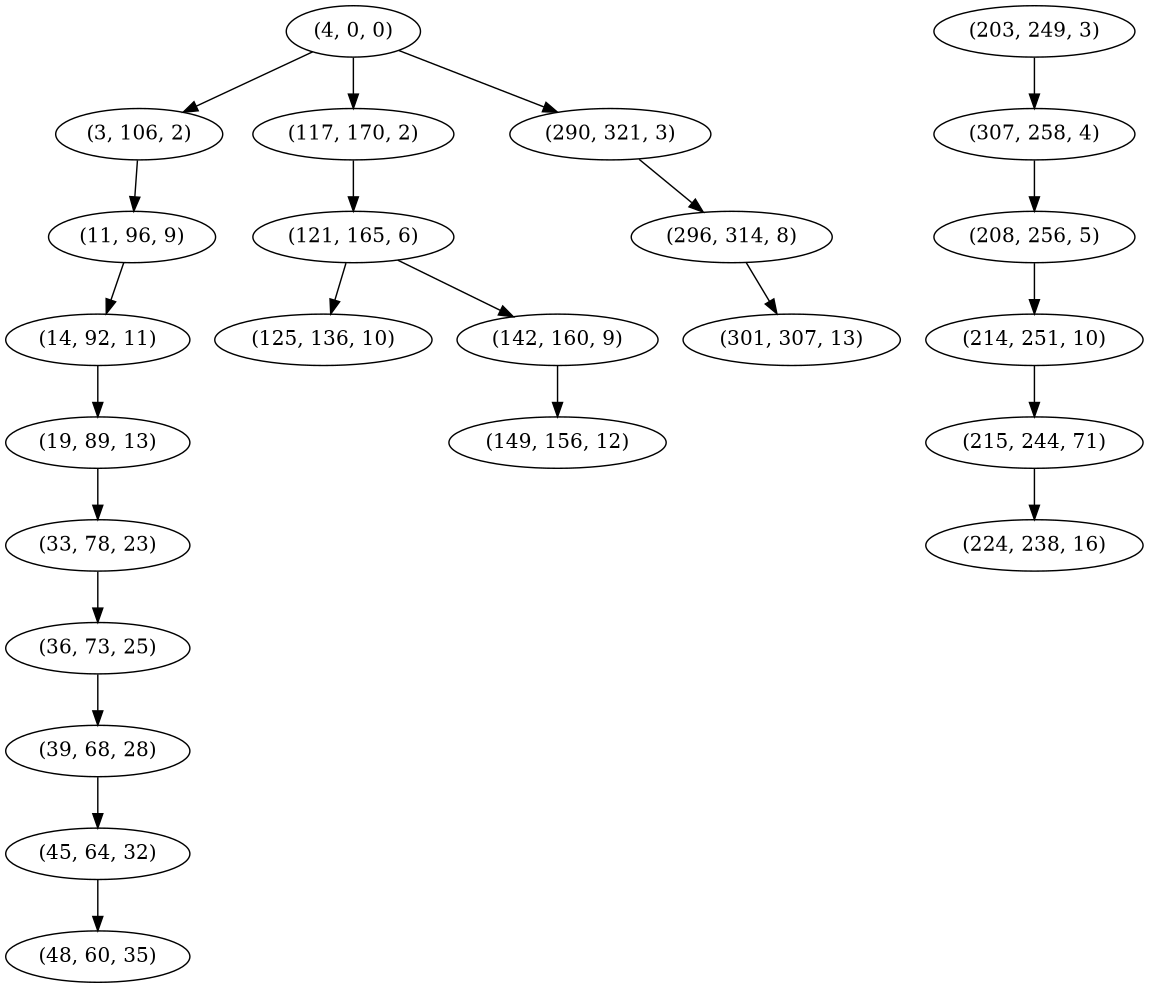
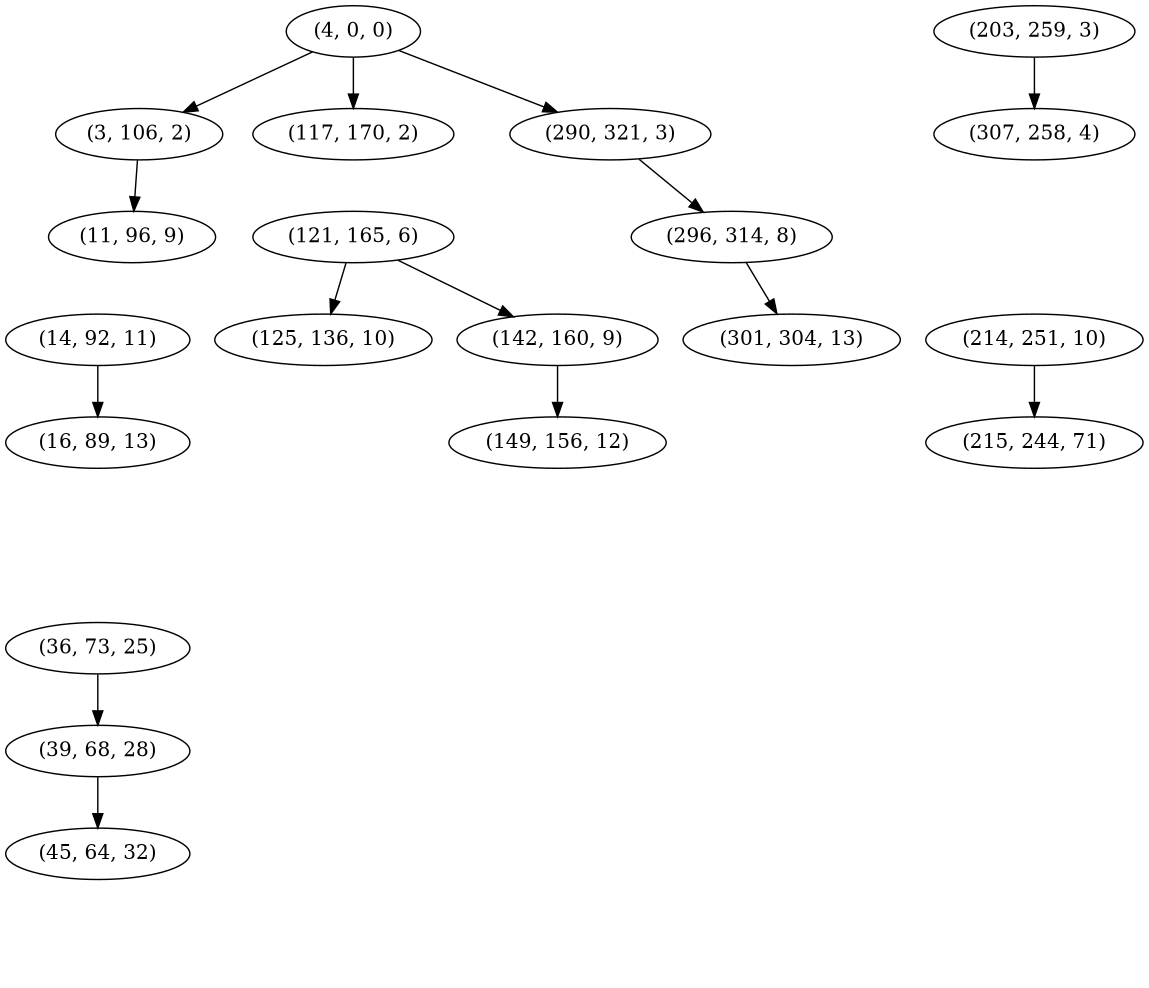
node "(203, 249, 3)": label "(203, 249, 3)" -> "(203, 259, 3)"
edge "(117, 170, 2)" -> "(121, 165, 6)": removed
node "(208, 256, 5)": removed
edge "(11, 96, 9)" -> "(14, 92, 11)": removed
node "(301, 307, 13)": label "(301, 307, 13)" -> "(301, 304, 13)"
node "(19, 89, 13)": label "(19, 89, 13)" -> "(16, 89, 13)"
node "(33, 78, 23)": removed
node "(224, 238, 16)": removed
node "(48, 60, 35)": removed
